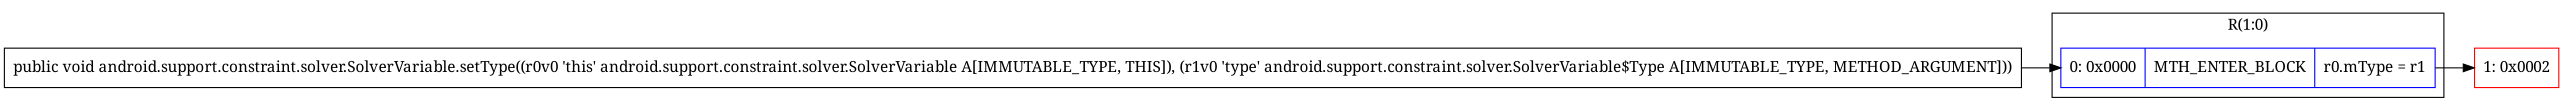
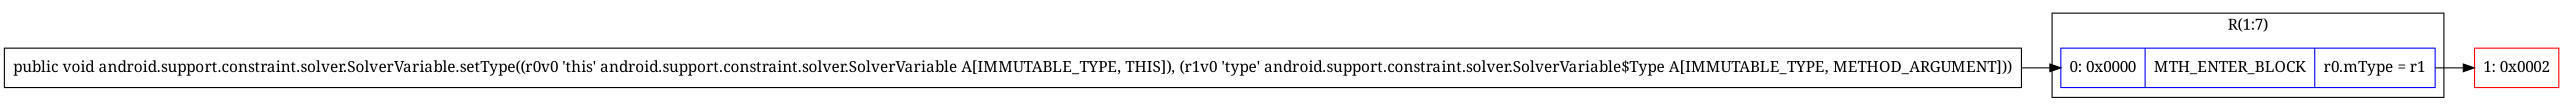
cluster "R(1:0)": label "R(1:0)" -> "R(1:7)"
